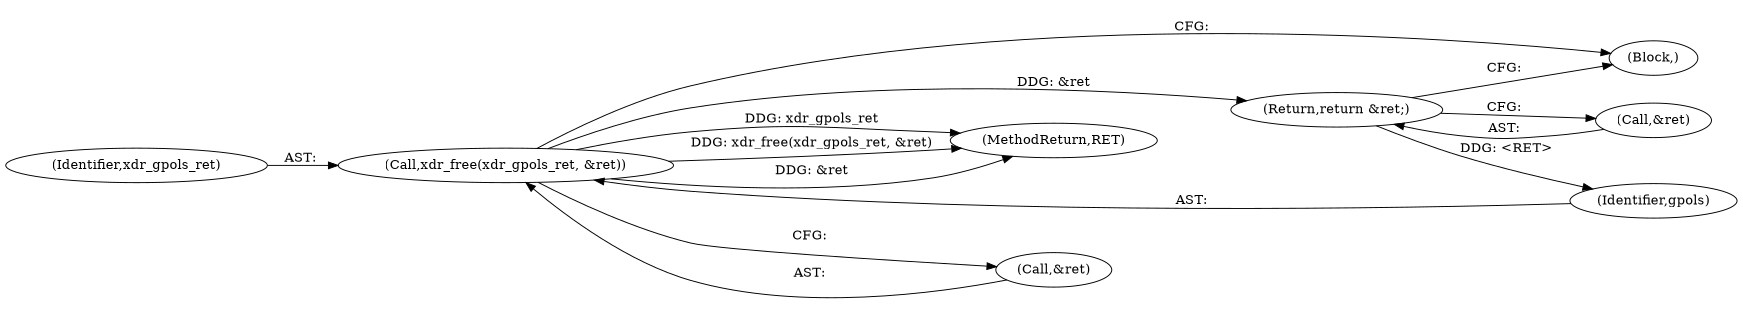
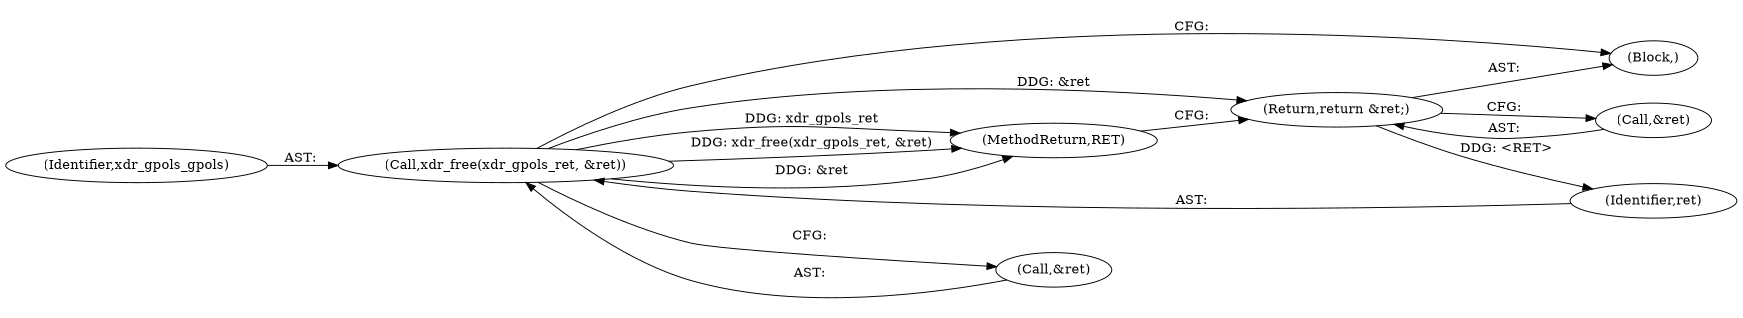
edge "(Return,return &ret;)" -> "(Block,)": label "CFG: " -> "AST: "
edge "(MethodReturn,RET)" -> "(Return,return &ret;)": added, label "CFG:"
node "(Identifier,xdr_gpols_ret)": label "(Identifier,xdr_gpols_ret)" -> "(Identifier,xdr_gpols_gpols)"
node "(Identifier,gpols)": label "(Identifier,gpols)" -> "(Identifier,ret)"
